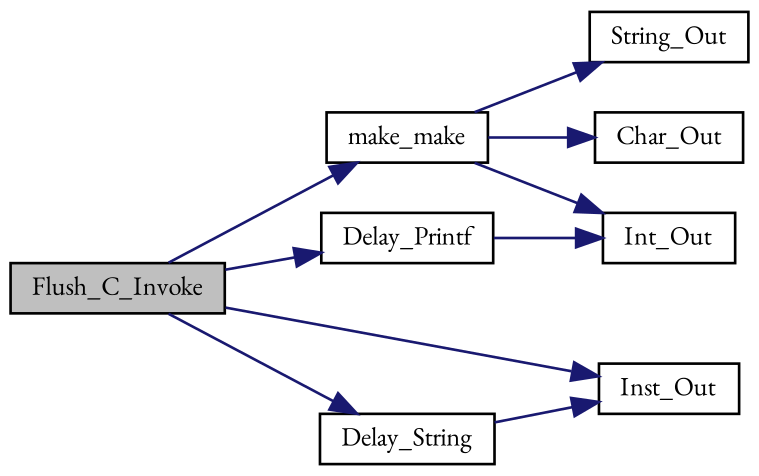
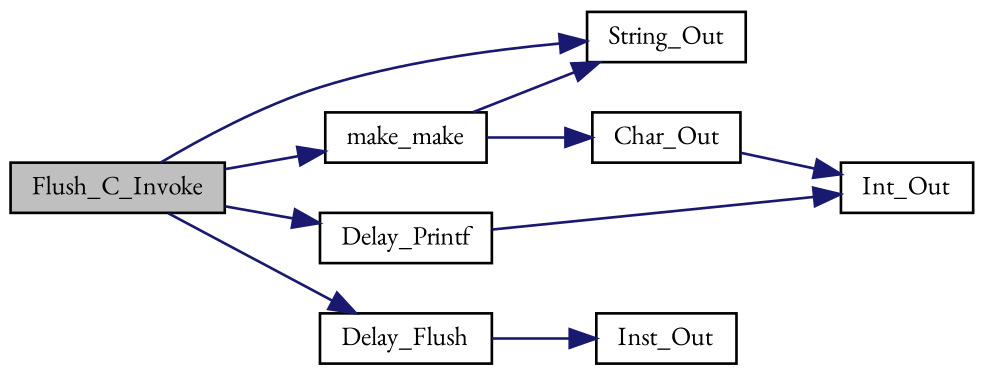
edge "make_make" -> "Int_Out": now "Char_Out" -> "Int_Out"
edge "Flush_C_Invoke" -> "Inst_Out": now "Flush_C_Invoke" -> "String_Out"
node "Delay_String": label "Delay_String" -> "Delay_Flush"
